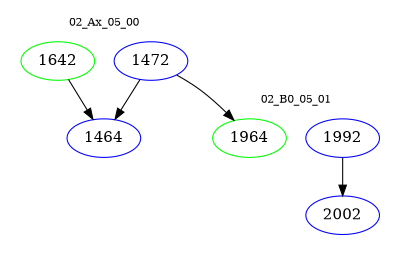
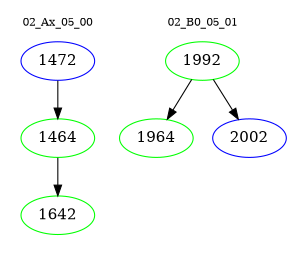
edge "1642" -> "1464": reversed
edge "1472" -> "1964": now "1992" -> "1964"
node "1464": color blue -> green
node "1992": color blue -> green
